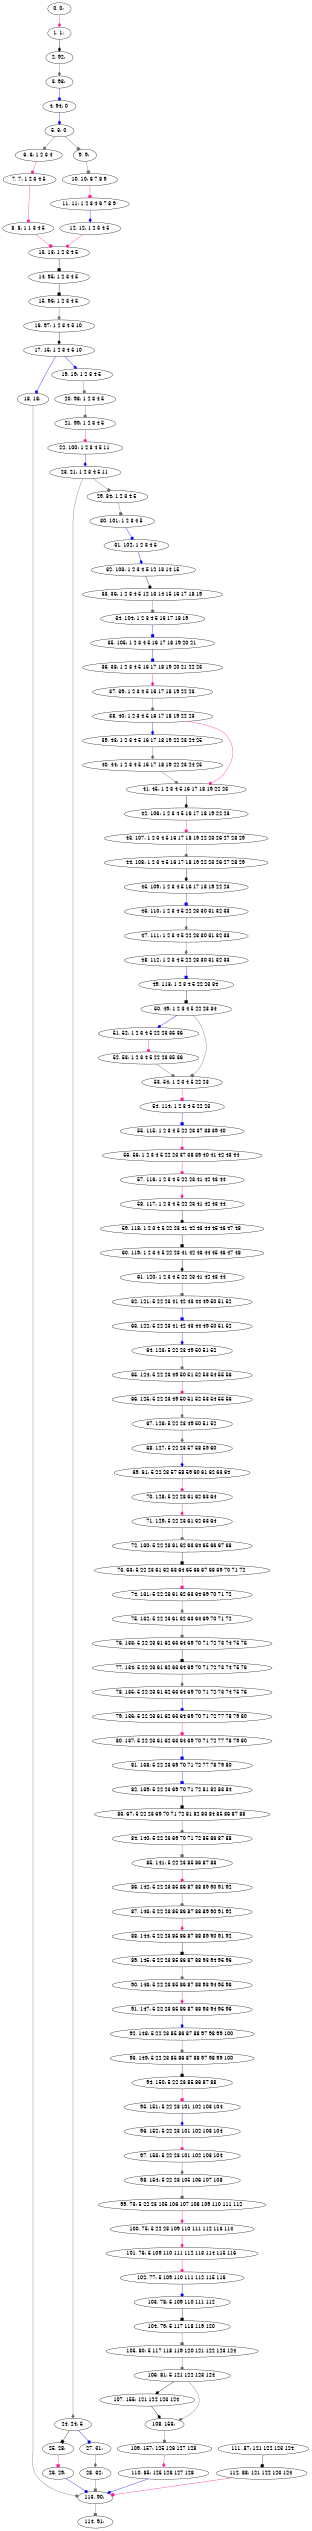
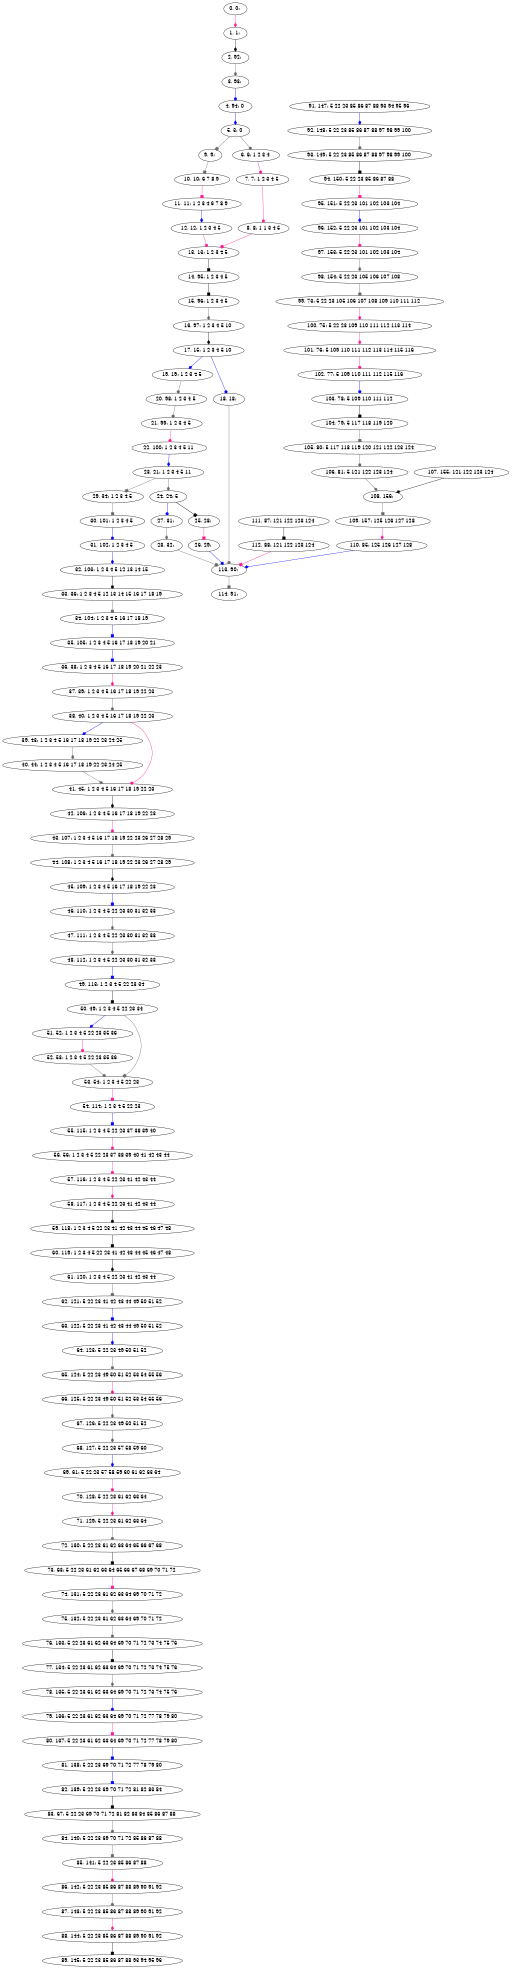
node "90, 146: 5 22 23 85 86 87 88 93 94 95 96": removed
edge "106, 81: 5 121 122 123 124" -> "107, 155: 121 122 123 124": removed
